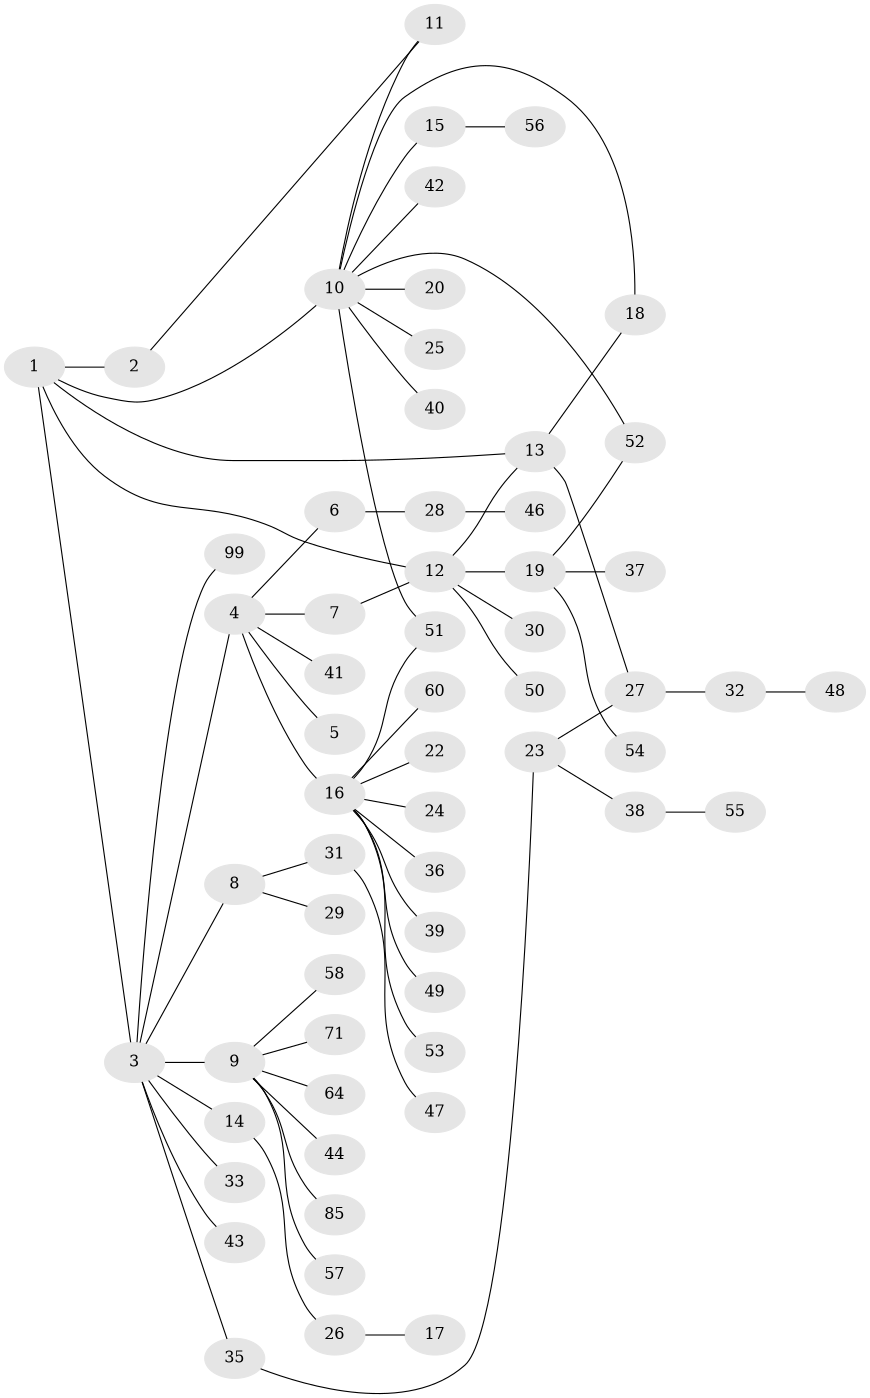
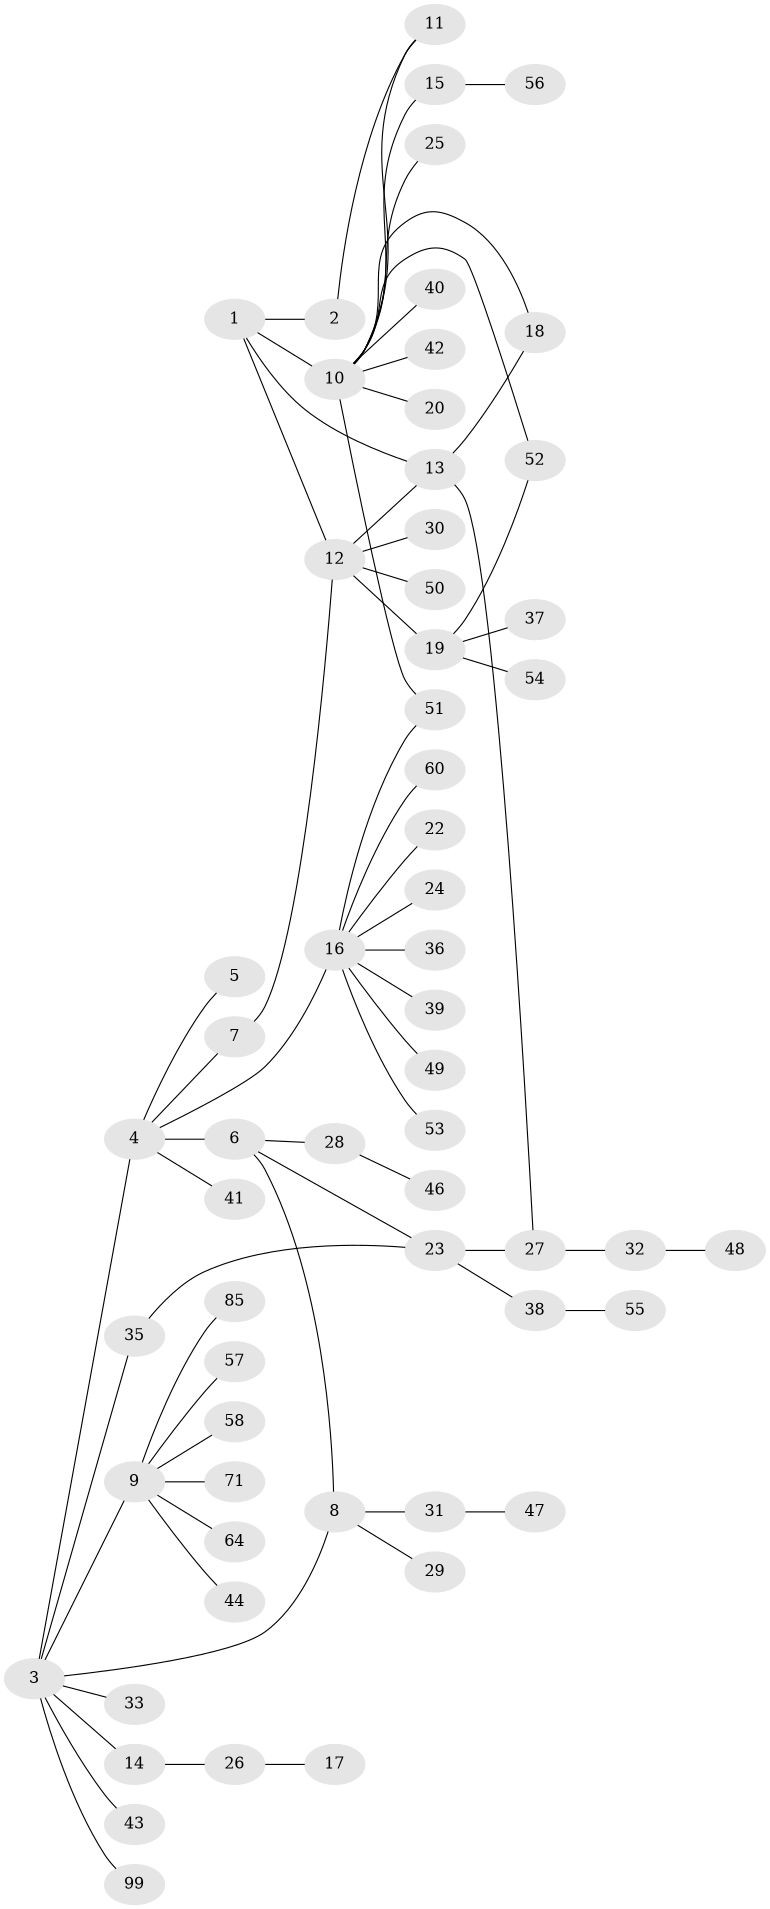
edge "1" -- "3": removed
edge "6" -- "23": added
edge "6" -- "8": added
